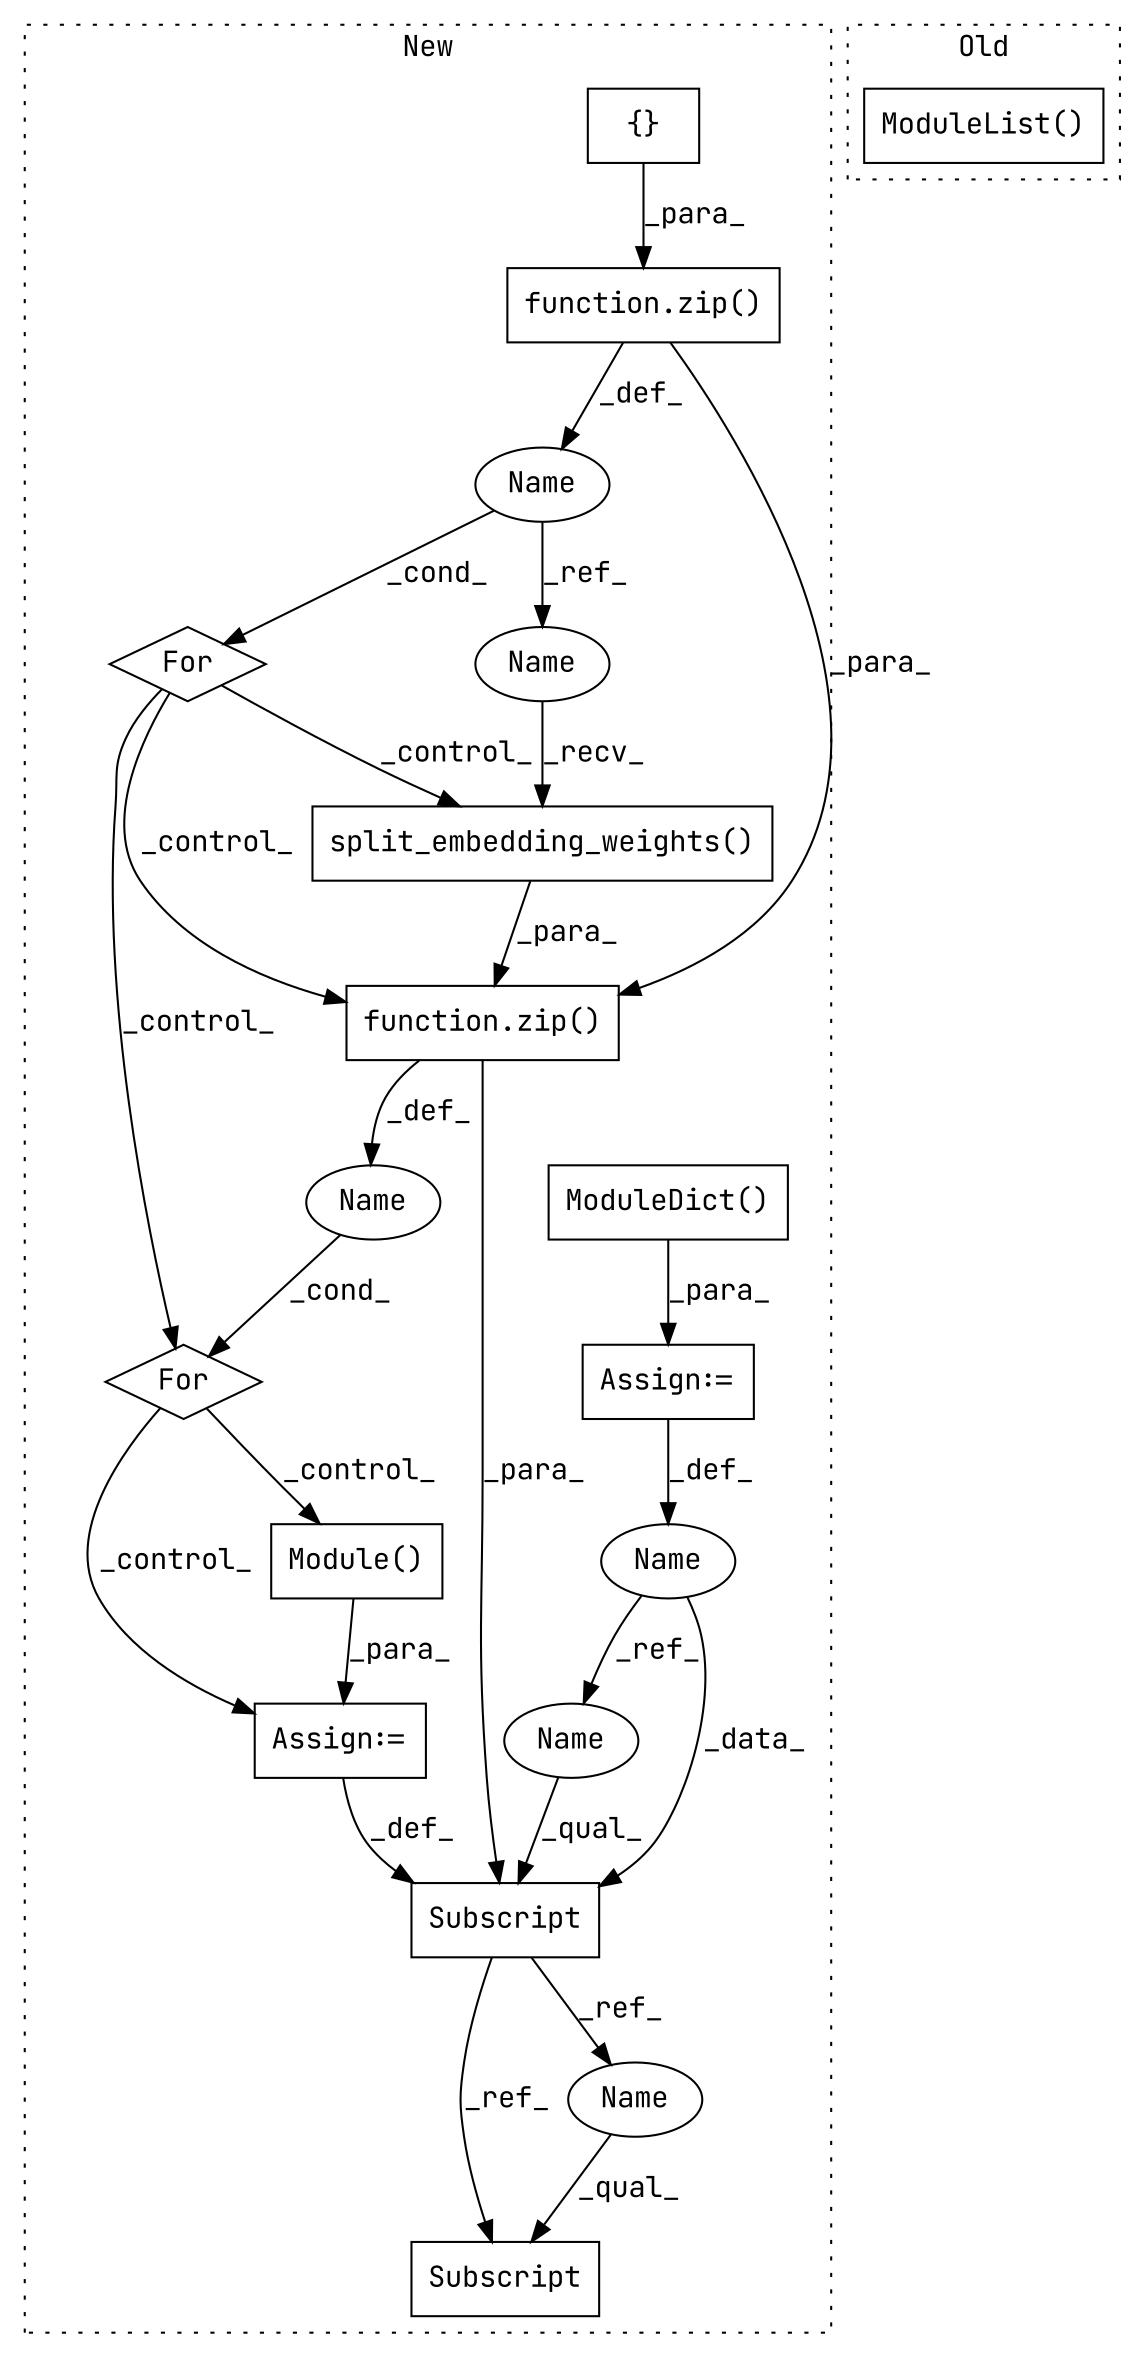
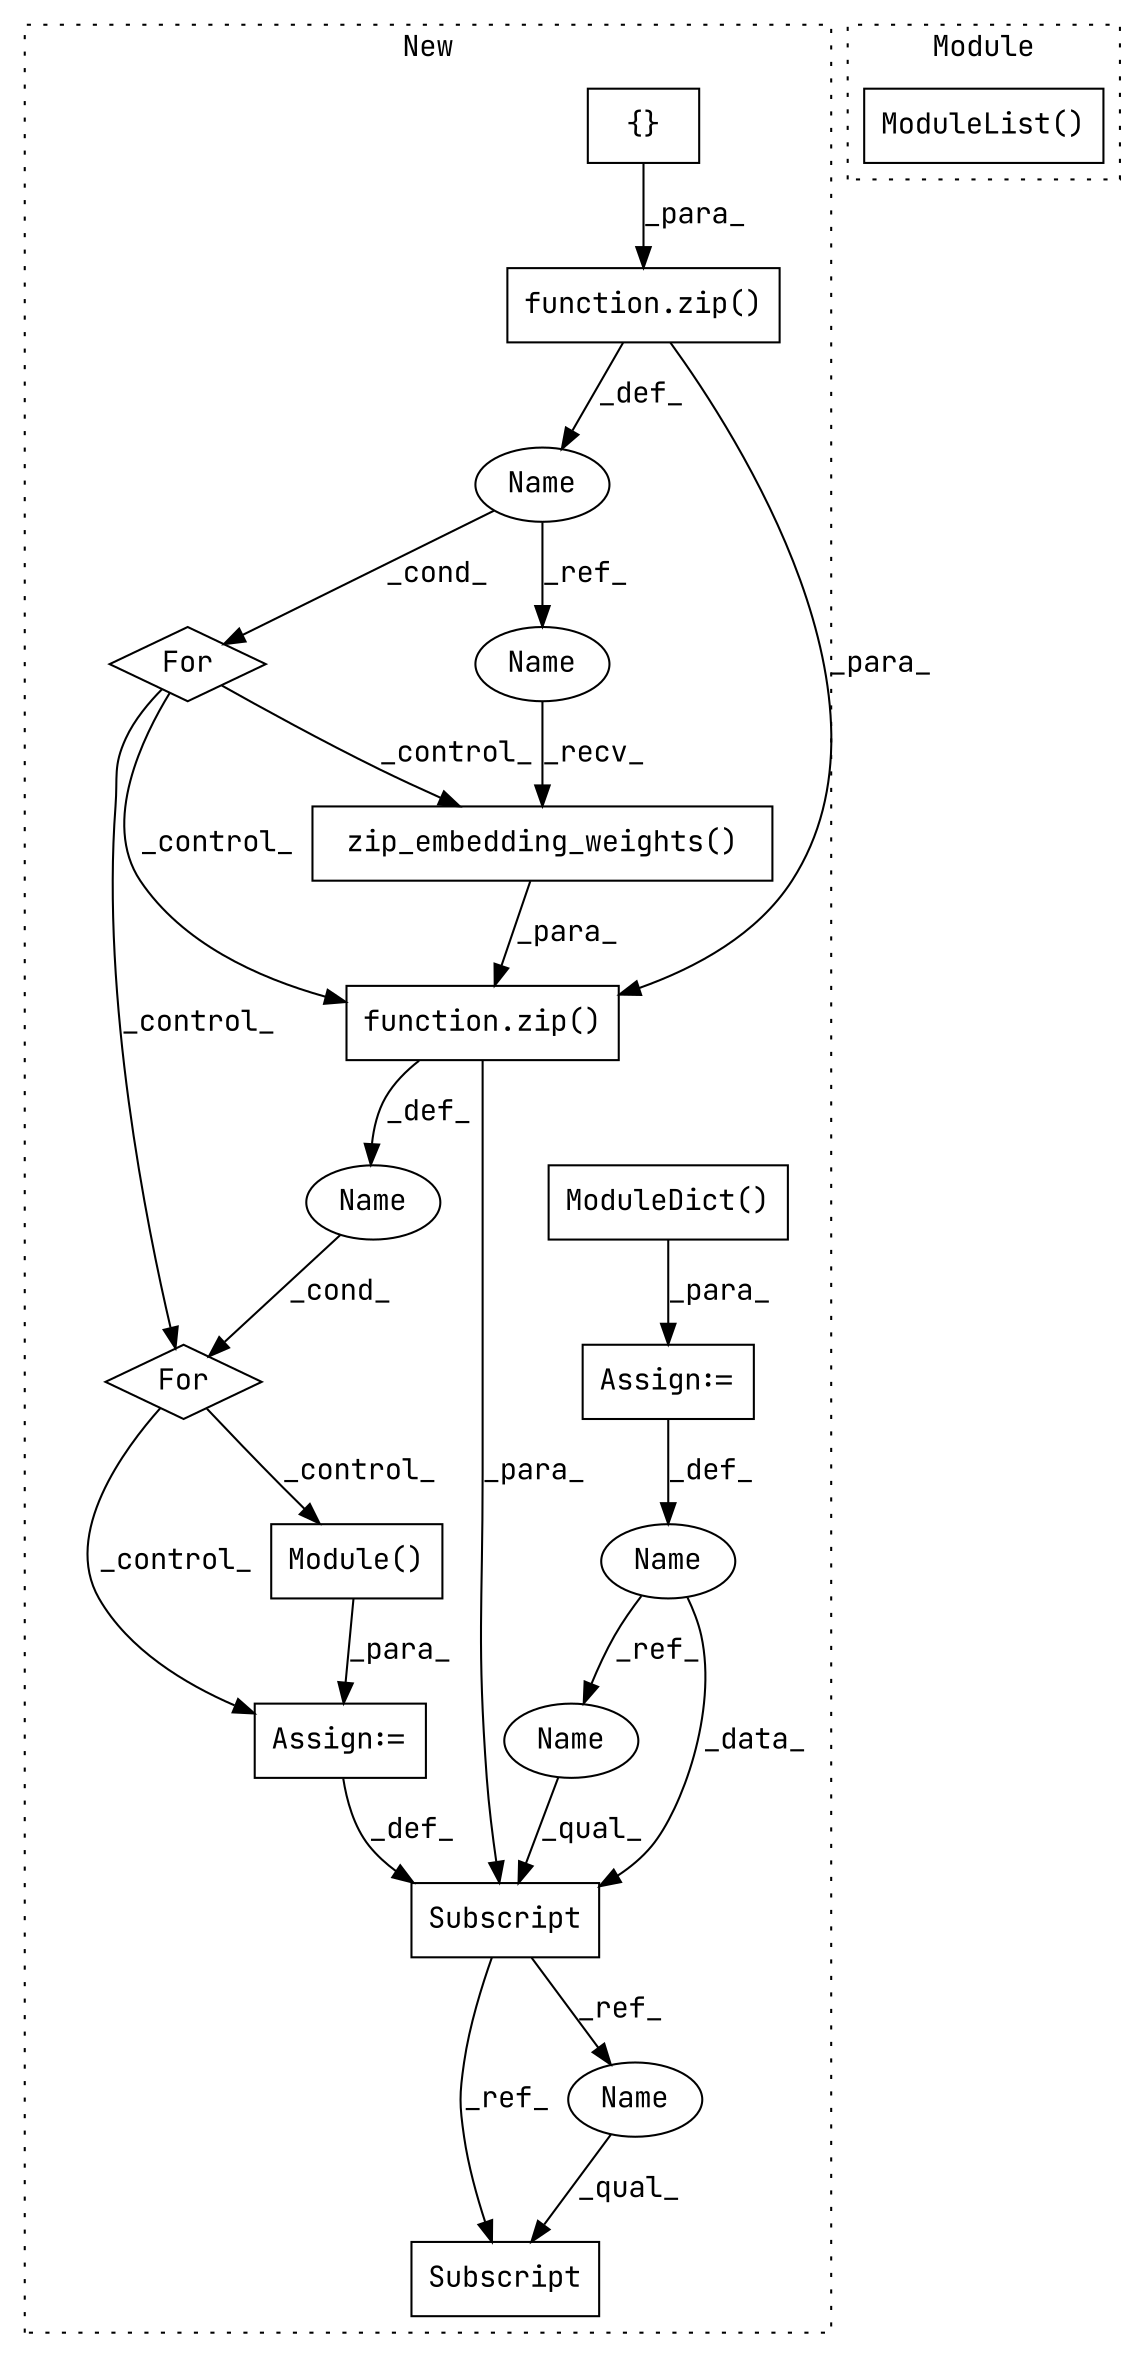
cluster "Old": label "Old" -> "Module"
node "split_embedding_weights()": label "split_embedding_weights()" -> "zip_embedding_weights()"
